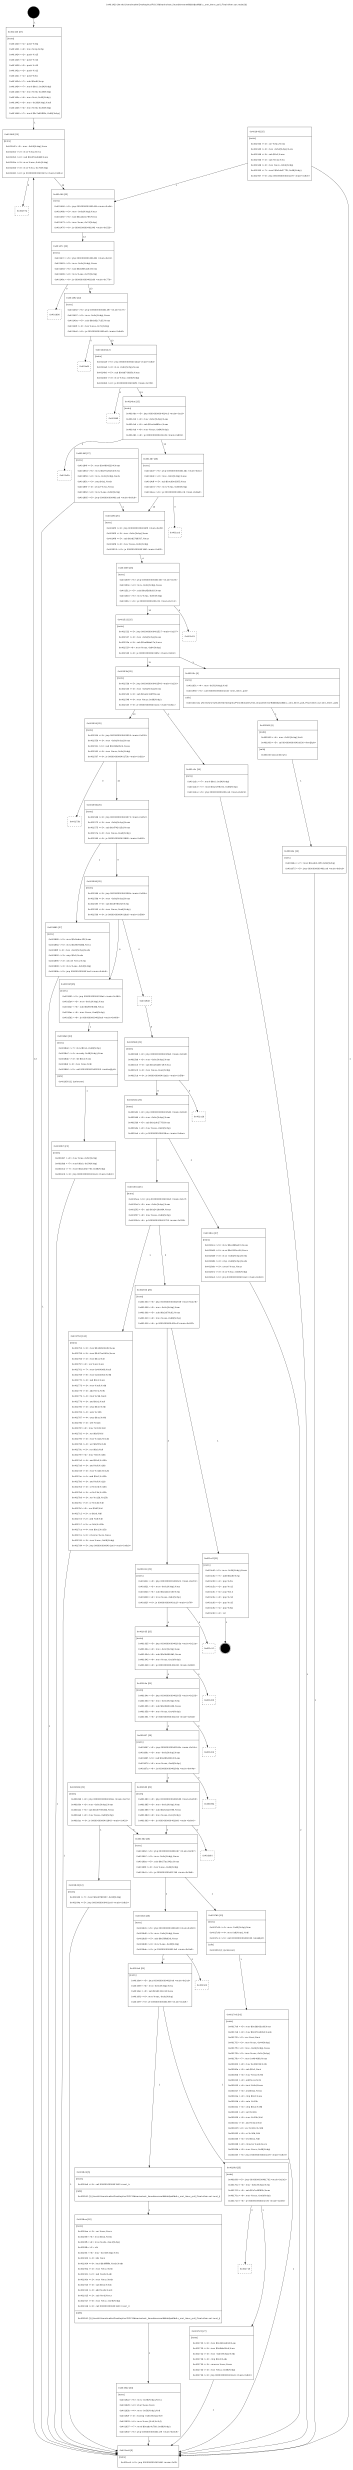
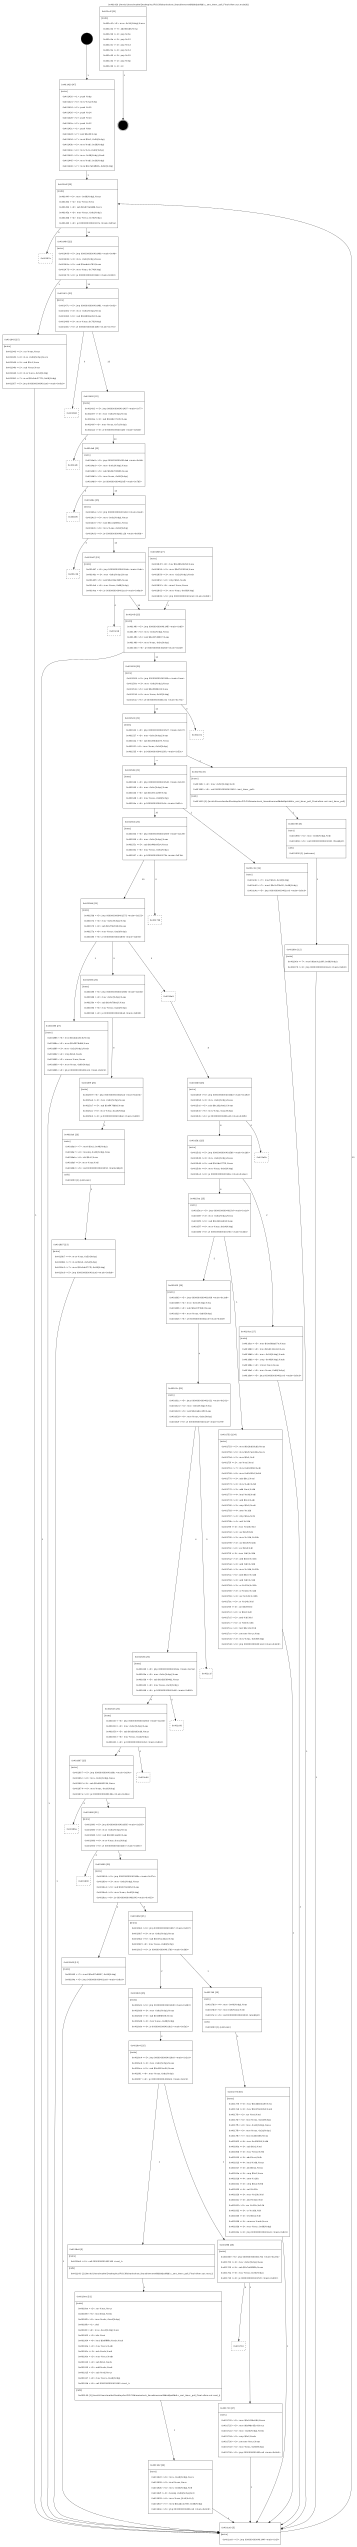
edge "0x401943 [25]" -> "0x401466 [22]": reversed
edge "0x401586 [25]" -> "0x4019a8": now "0x40156d [25]" -> "0x4019a8"
edge "0x401603 [25]" -> "0x401c4f [21]": removed, label "1"
edge "0x40184f [27]" -> "0x401ce9 [5]": now "0x4014f0 [25]" -> "0x401ce9 [5]"
edge "0x401680 [25]" -> "0x4016b2 [25]": now "0x401680 [25]" -> "0x401699 [25]"
node "0x4019c3": removed
